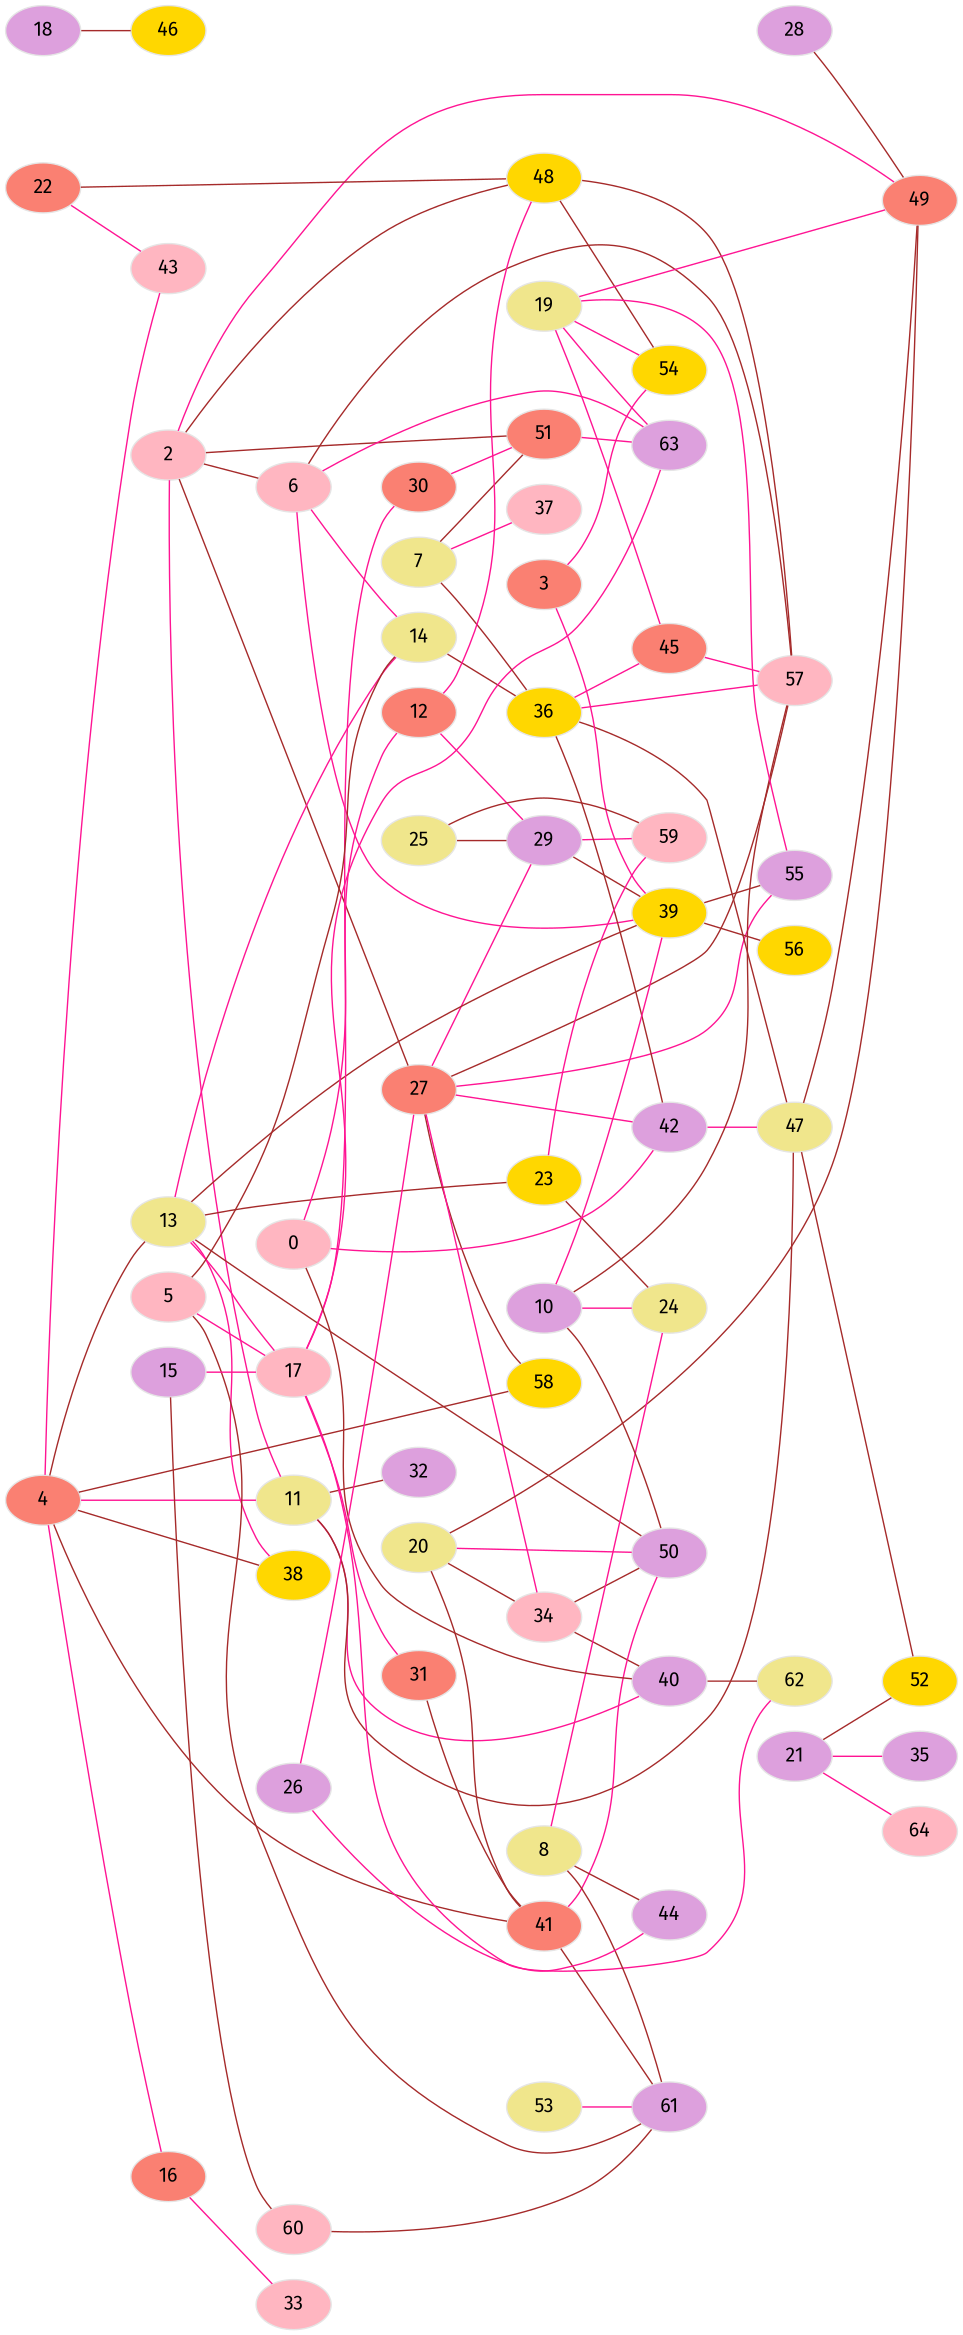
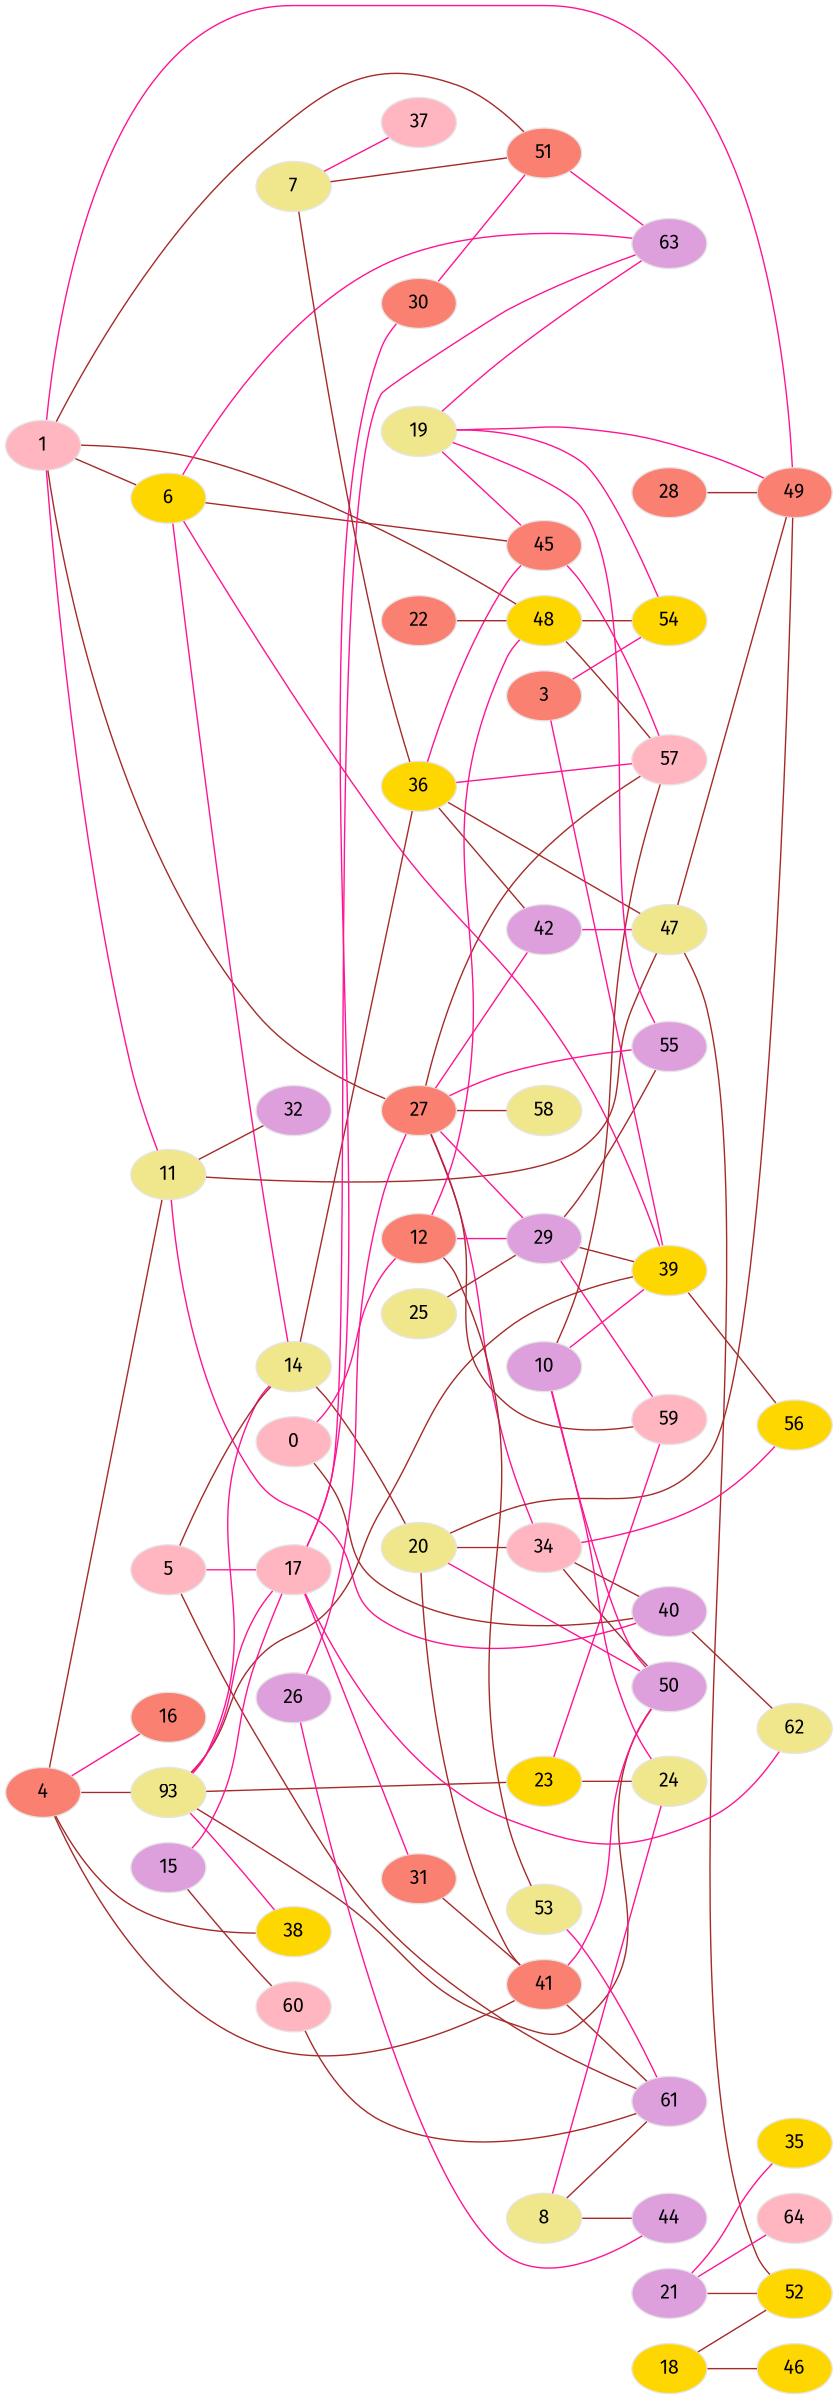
node "18": fillcolor plum -> gold
node "28": fillcolor plum -> salmon
edge "6" -- "57": now "6" -- "45"
node "43": removed
node "2": label "2" -> "1"
node "6": fillcolor lightpink -> gold
edge "59" -- "25": now "59" -- "27"
edge "55" -- "39": now "55" -- "29"
node "13": label "13" -> "93"
edge "42" -- "0": removed
node "58": fillcolor gold -> khaki
edge "10" -- "50": color brown -> deeppink
edge "58" -- "4": removed
edge "14" -- "20": added
edge "4" -- "11": color deeppink -> brown
edge "56" -- "34": added
edge "12" -- "53": added
node "35": fillcolor plum -> gold
node "33": removed
edge "52" -- "18": added
